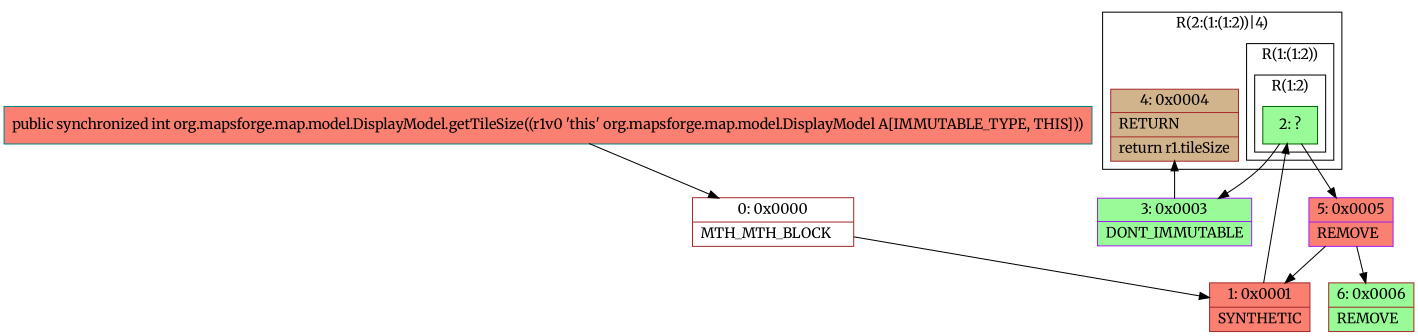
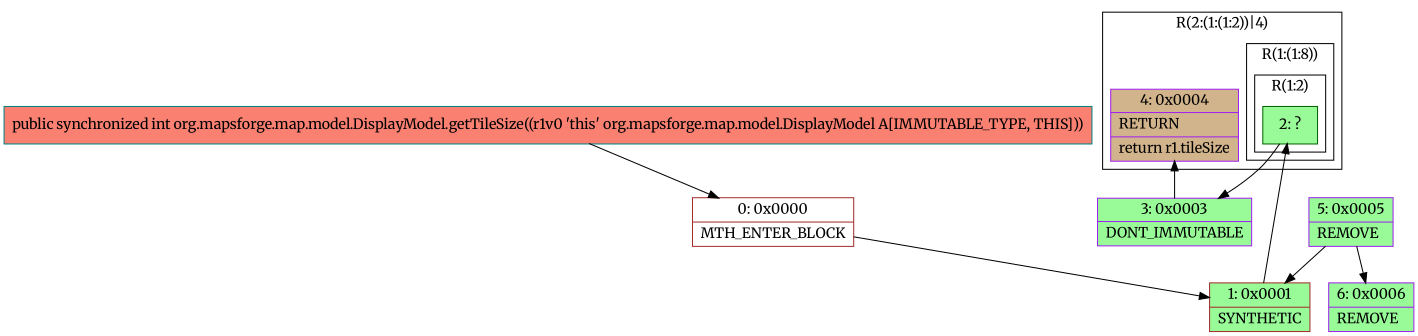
cluster "R(1:(1:2))": label "R(1:(1:2))" -> "R(1:(1:8))"
node "4: 0x0004": color brown -> purple
edge "2: ?" -> "5: 0x0005": removed
node "5: 0x0005": fillcolor salmon -> palegreen
node "0: 0x0000": text "MTH_MTH_BLOCK" -> "MTH_ENTER_BLOCK"
node "1: 0x0001": fillcolor salmon -> palegreen
node "6: 0x0006": color brown -> purple
